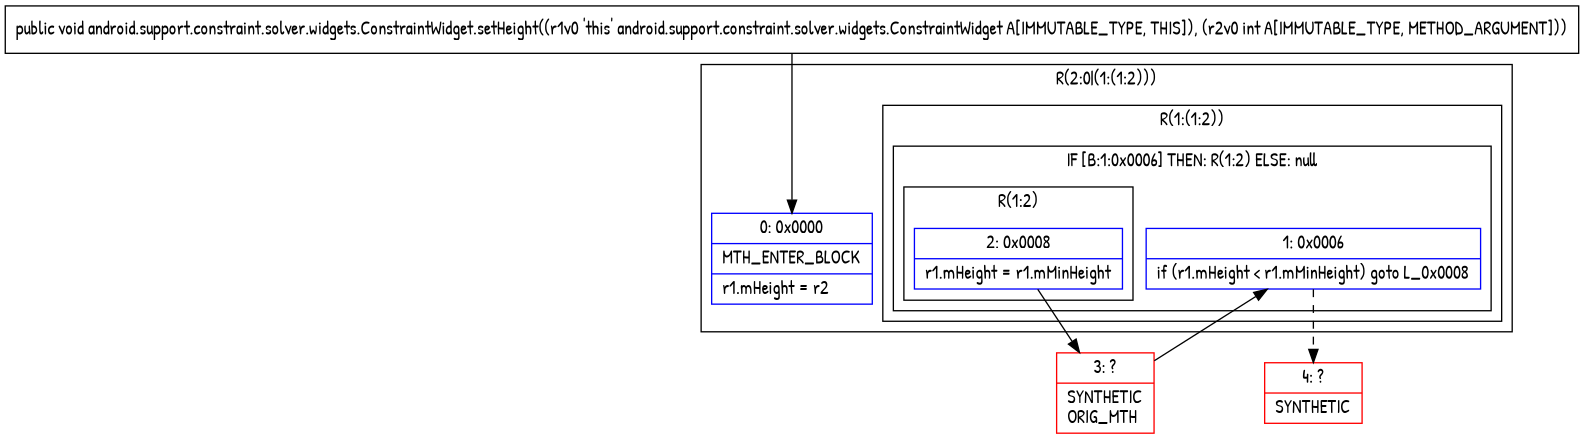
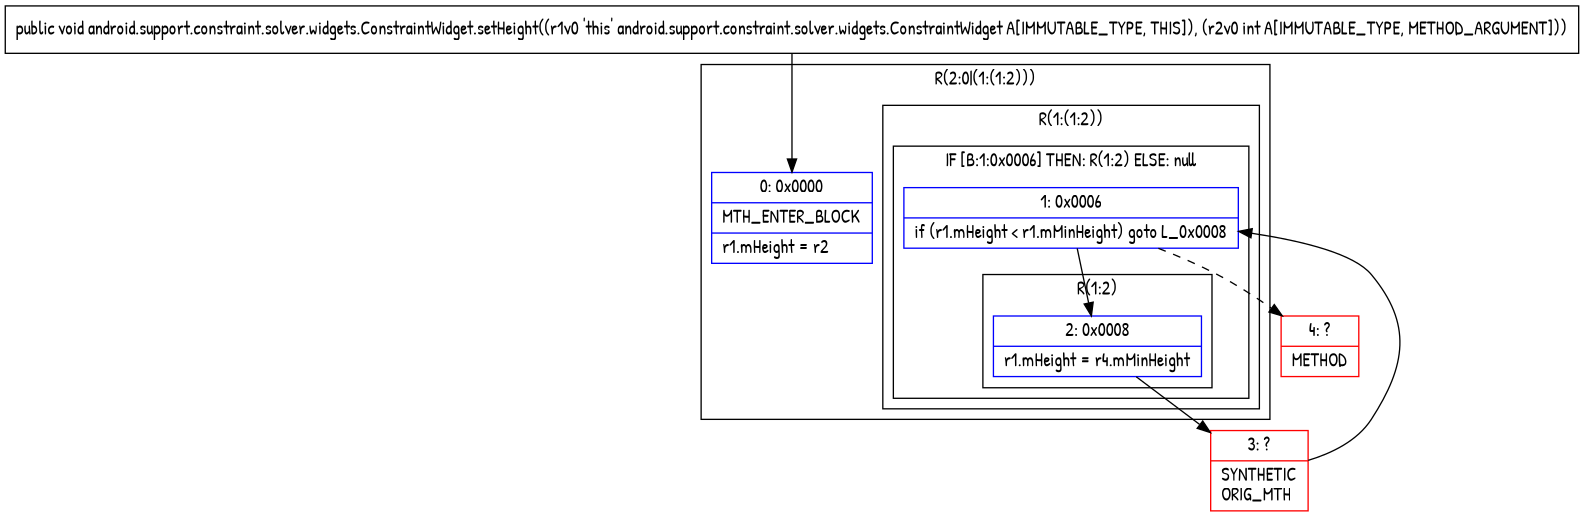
node "2: 0x0008": text "r1.mHeight = r1.mMinHeight" -> "r1.mHeight = r4.mMinHeight"
edge "1: 0x0006" -> "2: 0x0008": added
node "4: ?": text "SYNTHETIC" -> "METHOD"
